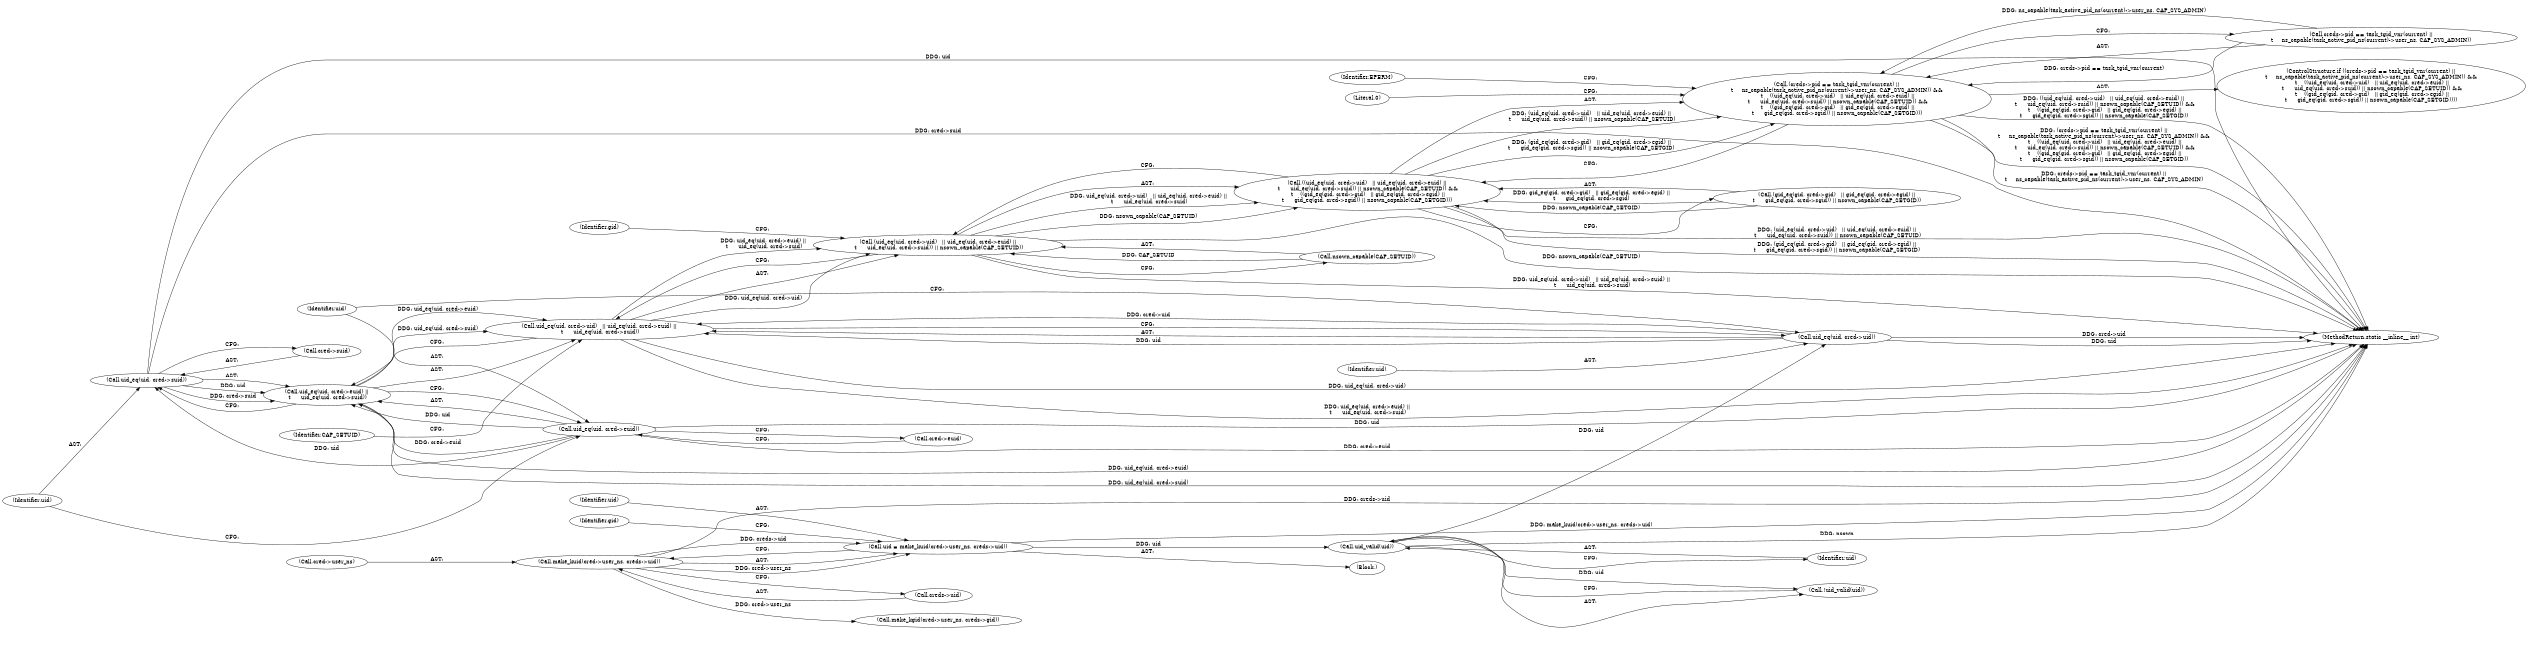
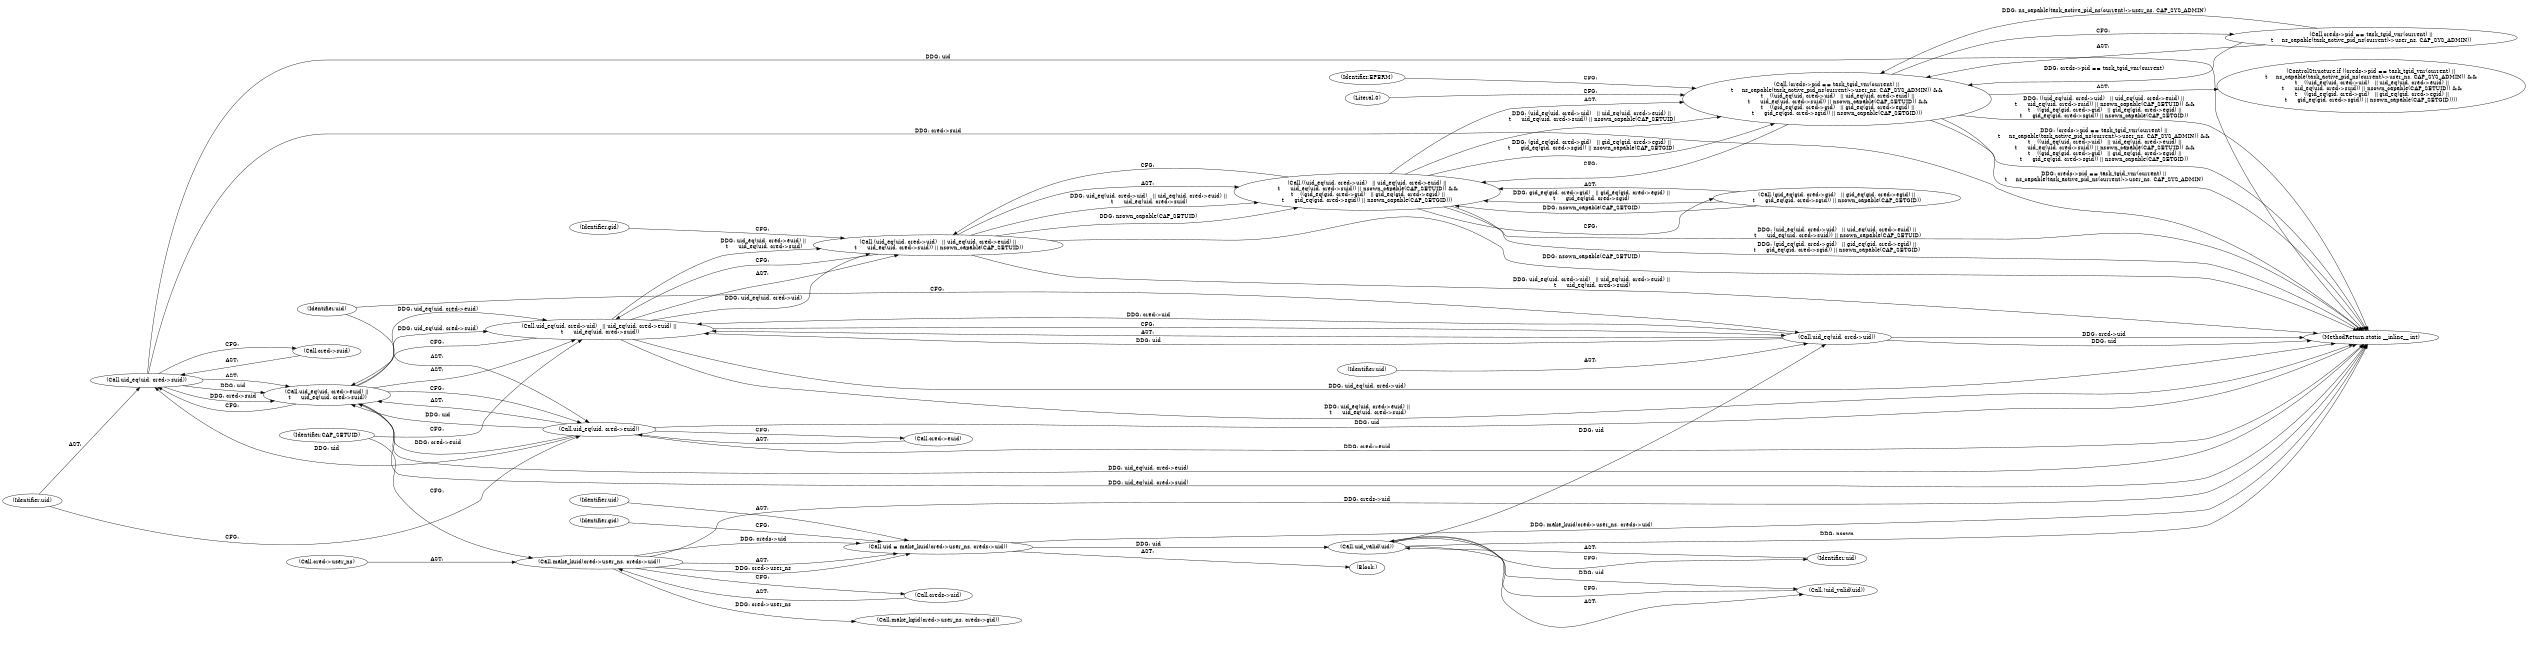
node "(Call,nsown_capable(CAP_SETUID))": removed
edge "(Call,cred->euid)" -> "(Call,uid_eq(uid, cred->euid))": label "CFG: " -> "AST: "
edge "(Call,uid = make_kuid(cred->user_ns, creds->uid))" -> "(Call,make_kuid(cred->user_ns, creds->uid))": now "(Identifier,CAP_SETUID)" -> "(Call,make_kuid(cred->user_ns, creds->uid))"
